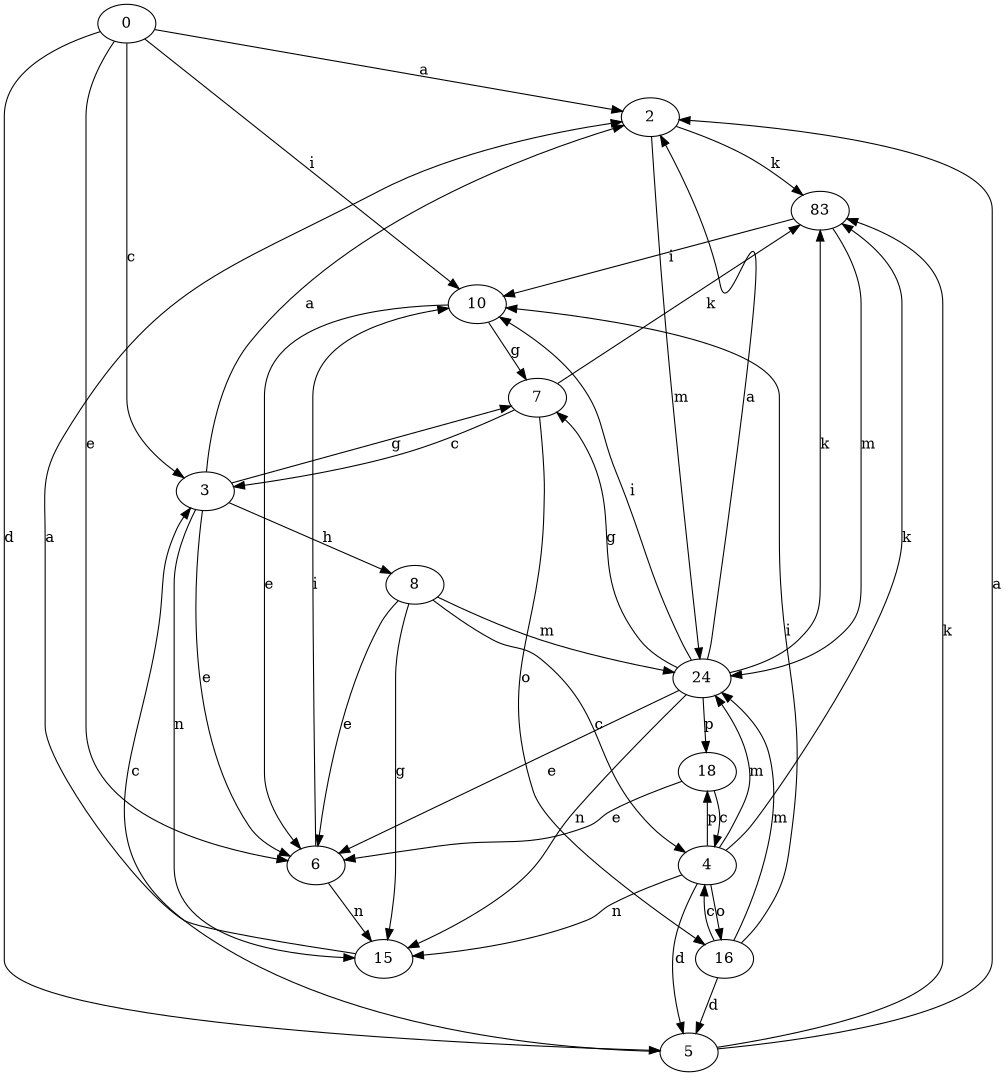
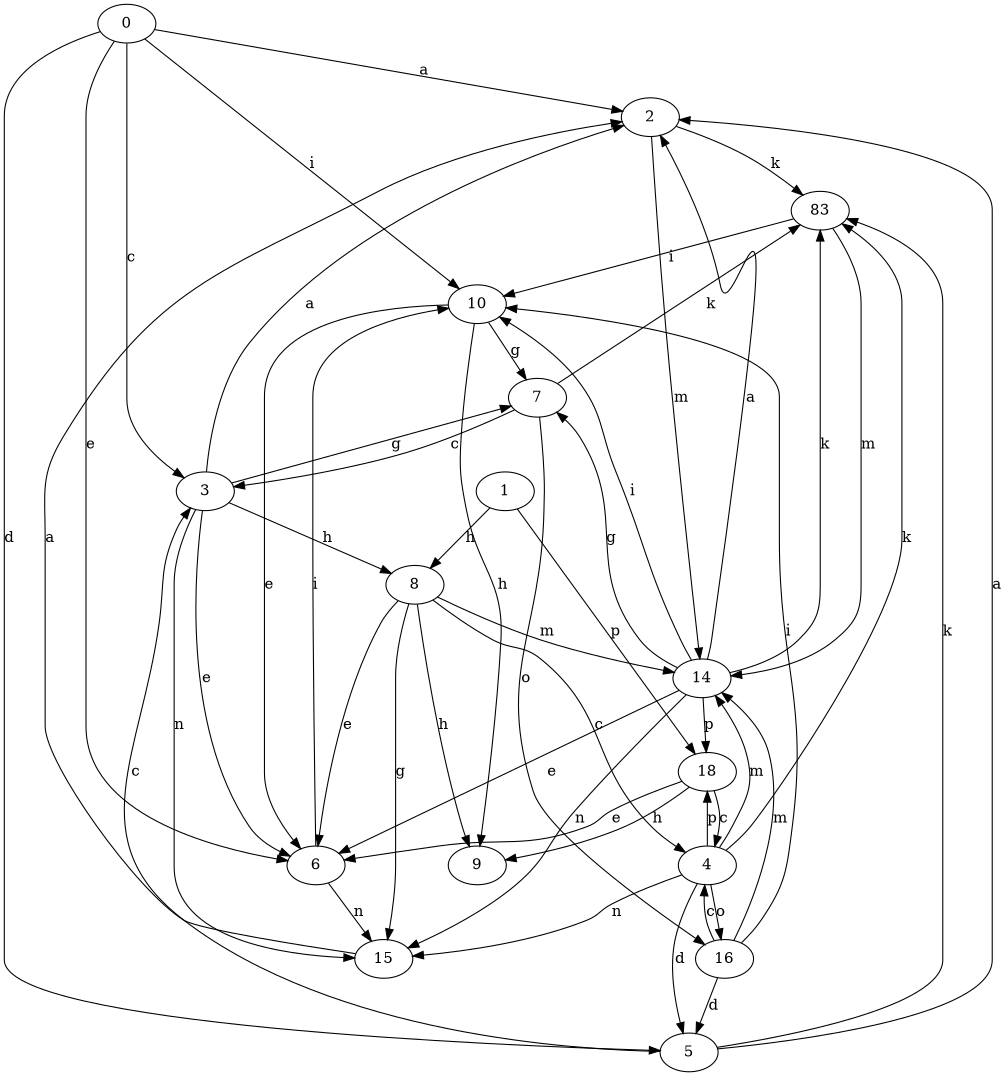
node "1": added
node "24": label "24" -> "14"
node "9": added
